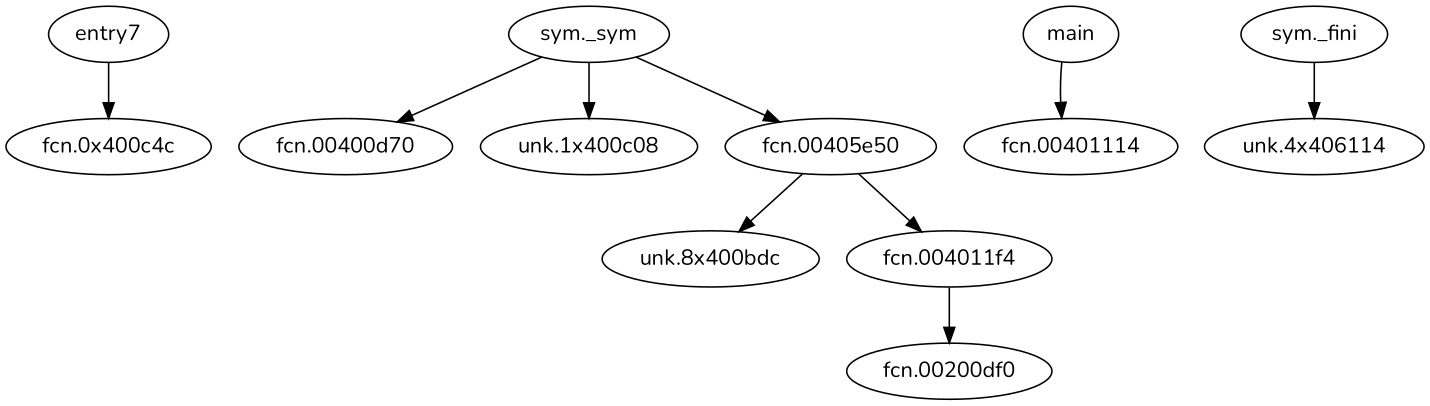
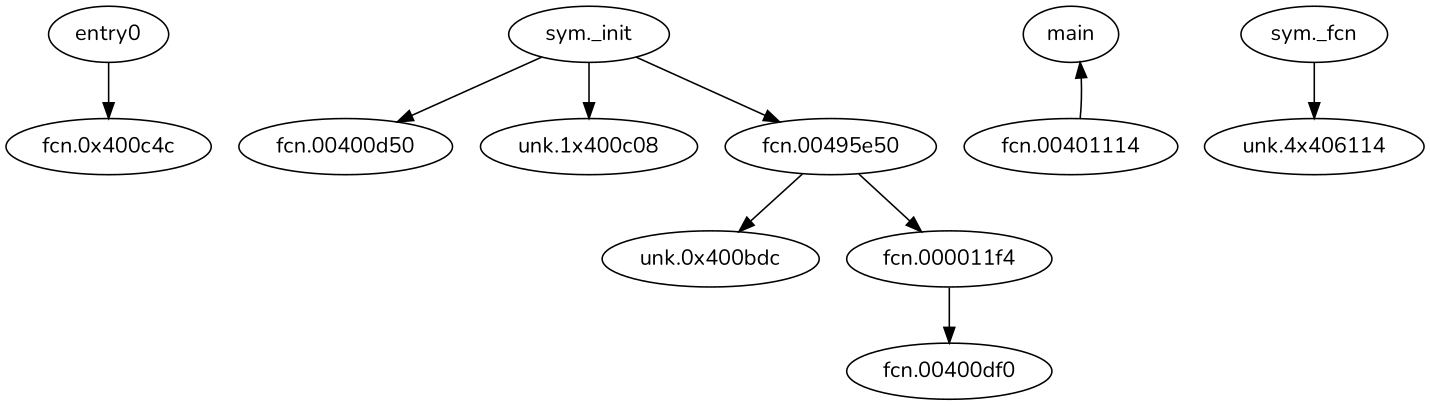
node "entry7": label "entry7" -> "entry0"
node "sym._sym": label "sym._sym" -> "sym._init"
node "sym._fini": label "sym._fini" -> "sym._fcn"
edge "main" -> "fcn.00401114": reversed
node "fcn.00400d70": label "fcn.00400d70" -> "fcn.00400d50"
node "fcn.00405e50": label "fcn.00405e50" -> "fcn.00495e50"
node "unk.8x400bdc": label "unk.8x400bdc" -> "unk.0x400bdc"
node "fcn.004011f4": label "fcn.004011f4" -> "fcn.000011f4"
node "fcn.00200df0": label "fcn.00200df0" -> "fcn.00400df0"
